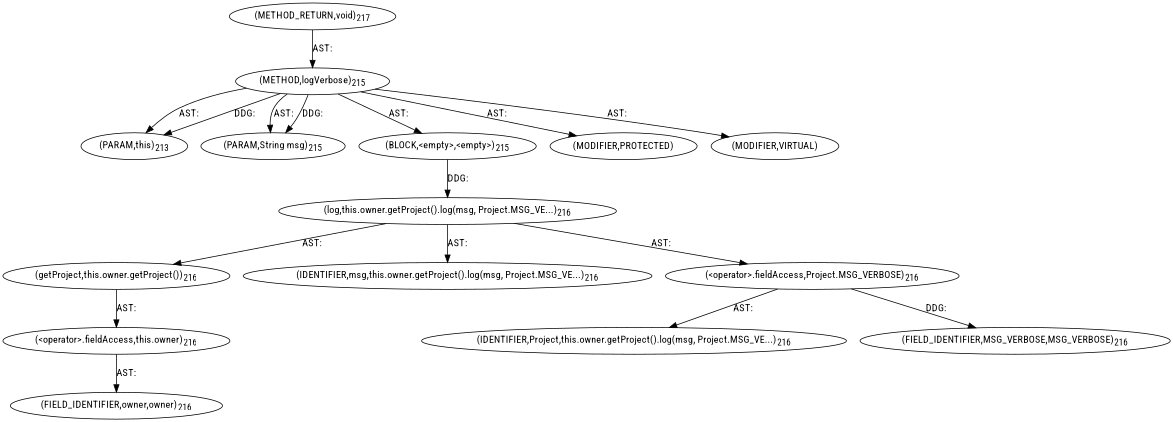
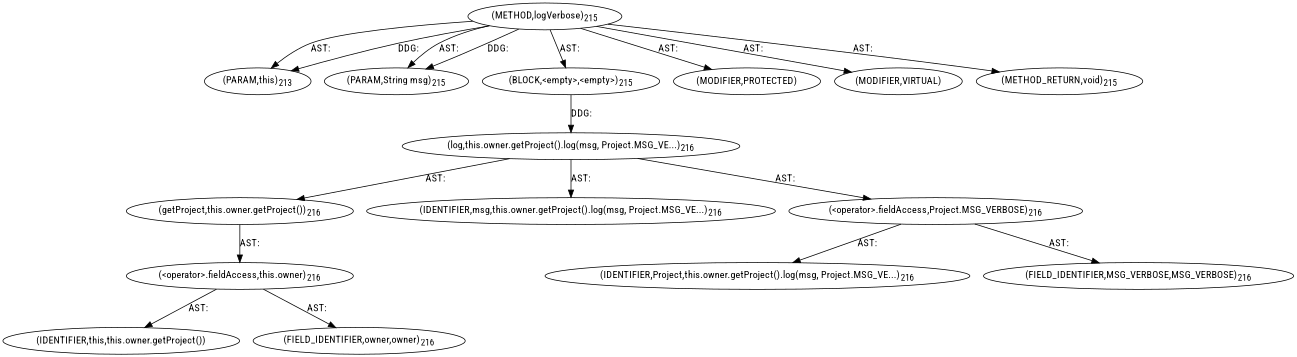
node "(METHOD_RETURN,void)": text "217" -> "215"
edge "(METHOD_RETURN,void)" -> "(METHOD,logVerbose)": reversed
edge "(<operator>.fieldAccess,Project.MSG_VERBOSE)" -> "(FIELD_IDENTIFIER,MSG_VERBOSE,MSG_VERBOSE)": label "DDG: " -> "AST: "
node "(IDENTIFIER,this,this.owner.getProject())": added
